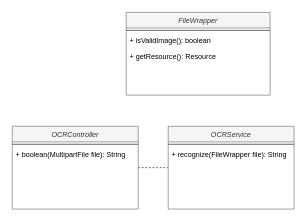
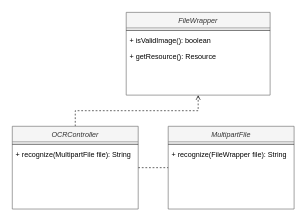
edge "OCRController" -> "FileWrapper": added
node "OCRService": label "OCRService" -> "MultipartFile"
node "+ boolean(MultipartFile file): String": label "+ boolean(MultipartFile file): String" -> "+ recognize(MultipartFile file): String"
